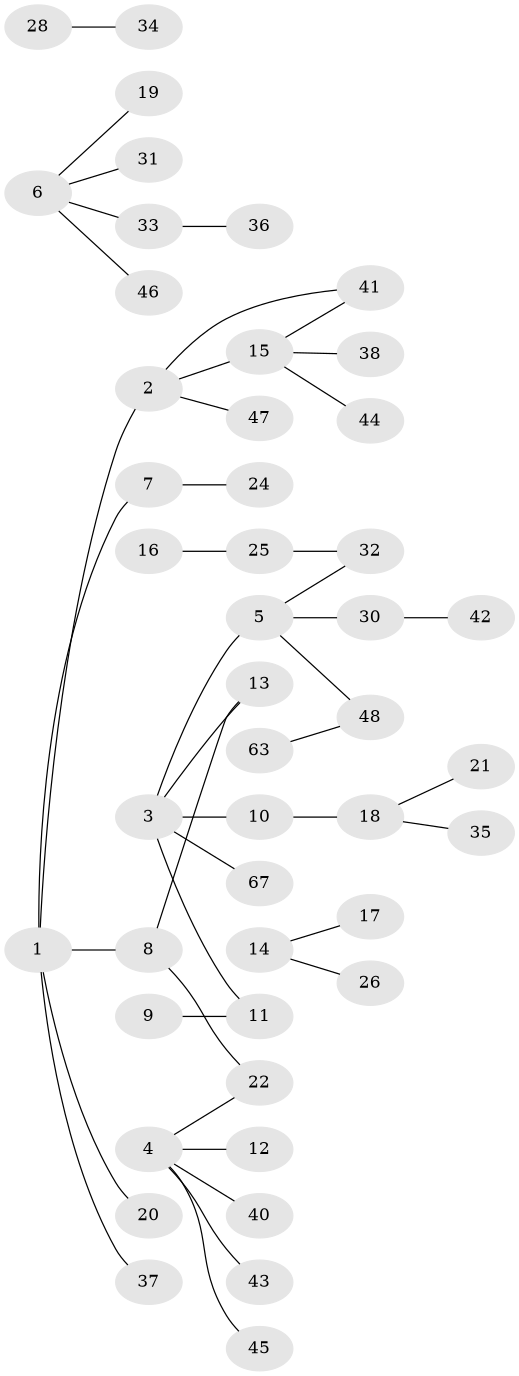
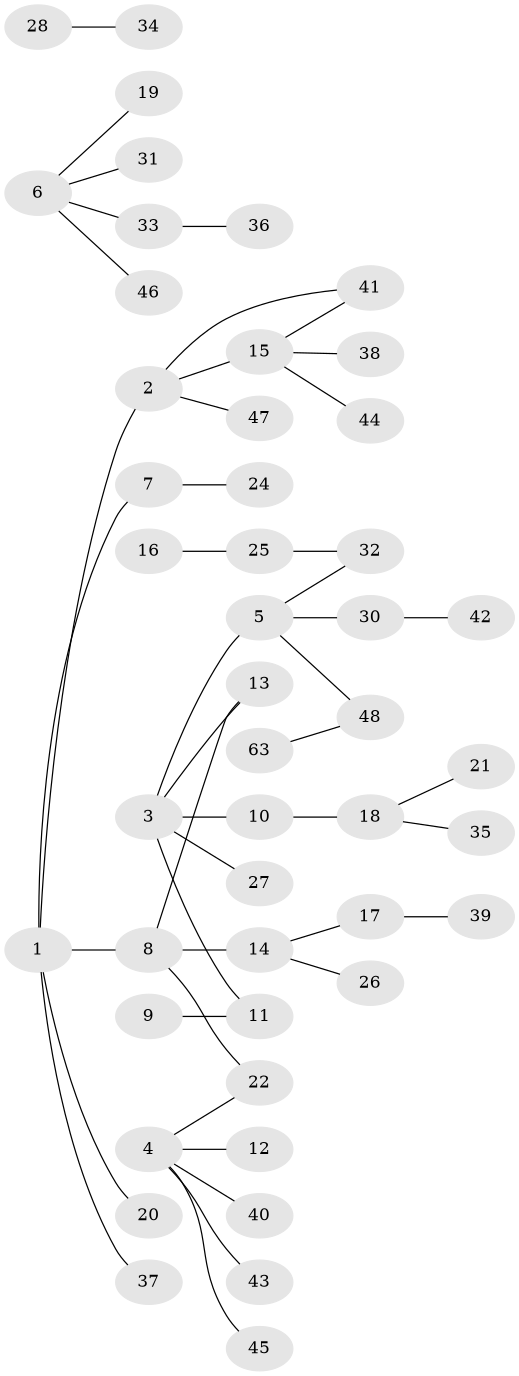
node "67": label "67" -> "27"
node "39": added
edge "8" -- "14": added
